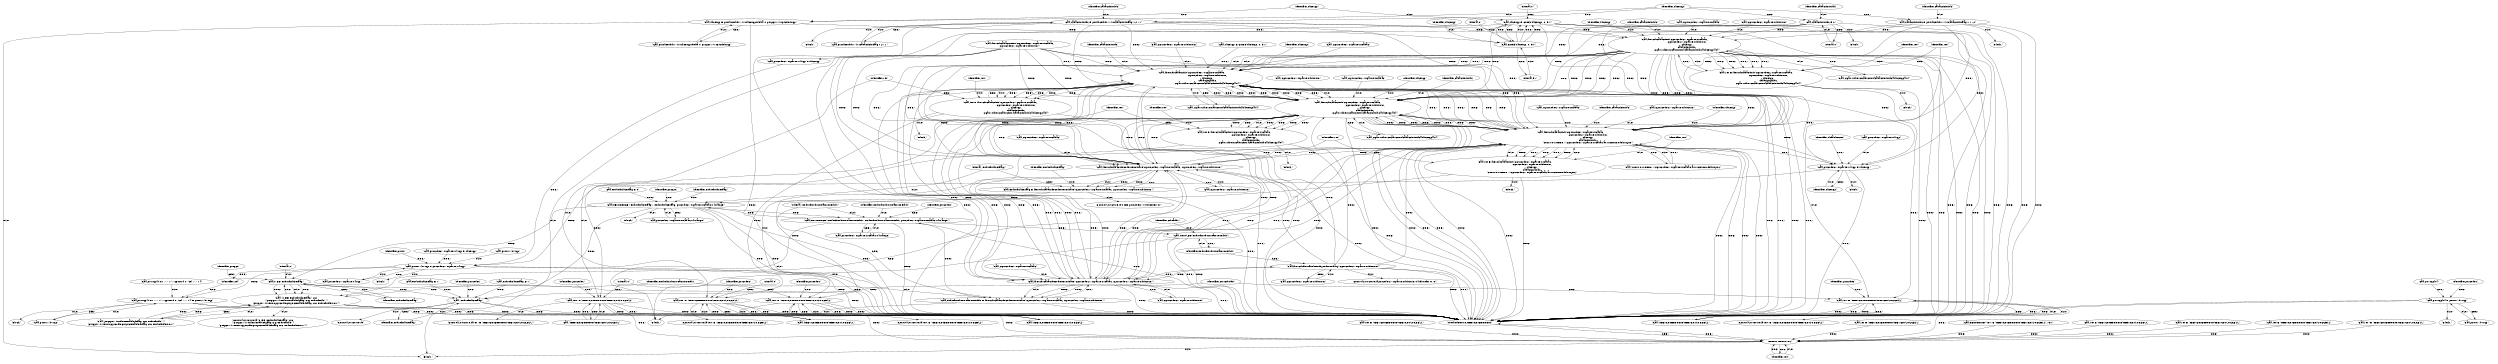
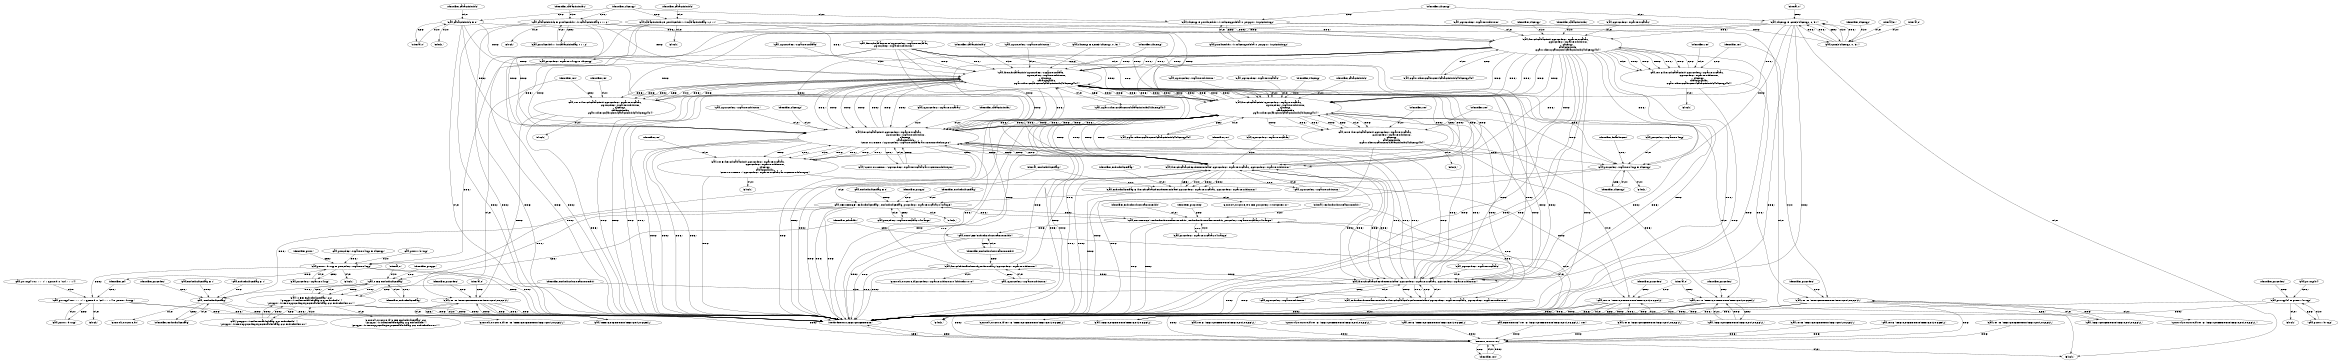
node "(Call,ps_slice_hdr->i1_cabac_init_flag ? 1 : 2)": added
node "(Call,ps_slice_hdr->i1_cabac_init_flag ? 2 : 1)": removed
edge "(Call,CLIP3(slice_qp, 0, 51))" -> "(Literal,51)": removed, label "CFG:"
edge "(Call,cabac_init_idc = 0)" -> "(MethodReturn,IHEVCD_ERROR_T)": label "DDG: " -> "AST: "
edge "(Identifier,ctb_addr)" -> "(Call,UNUSED(end_of_sub_stream_one_bit))": label "AST: " -> "CFG: "
edge "(Identifier,ps_tu)" -> "(Call,ps_tu->b7_qp = ps_codec->s_parse.u4_qp)": label "DDG: " -> "CFG: "
node "(Identifier,cur_ctb_idx)": removed
edge "(Call,0 == end_of_slice_flag)" -> "(MethodReturn,IHEVCD_ERROR_T)": removed, label "DDG:"
edge "(Return,return ret;)" -> "(MethodReturn,IHEVCD_ERROR_T)": label "DDG: " -> "CFG: "
